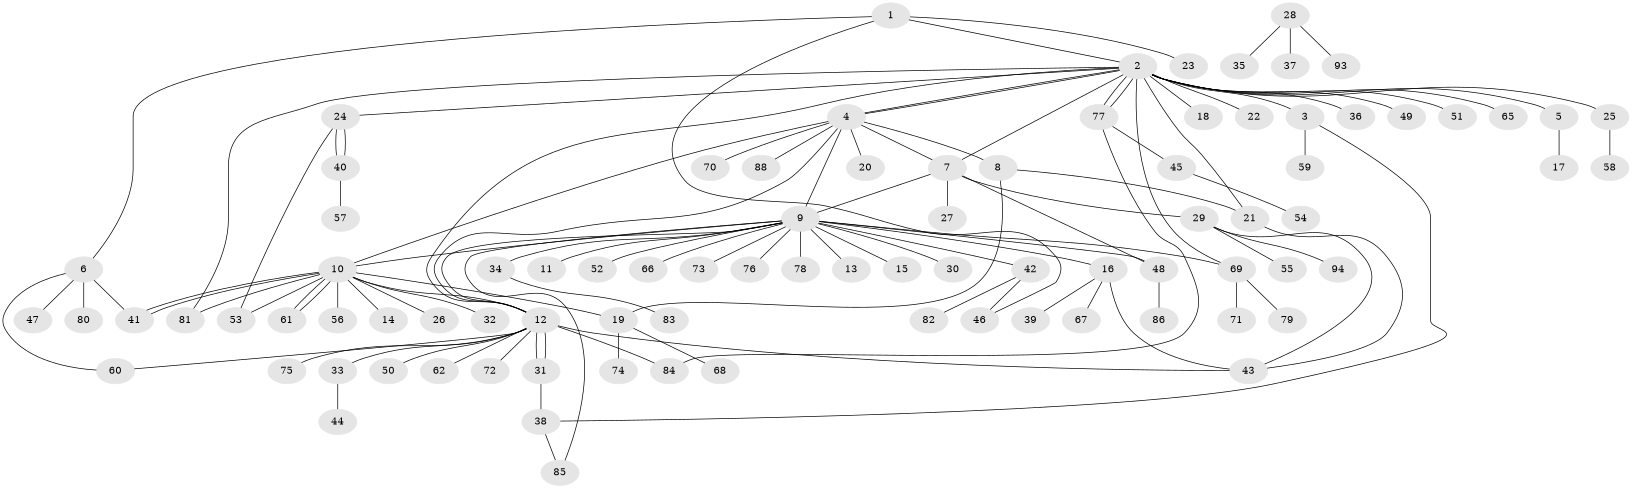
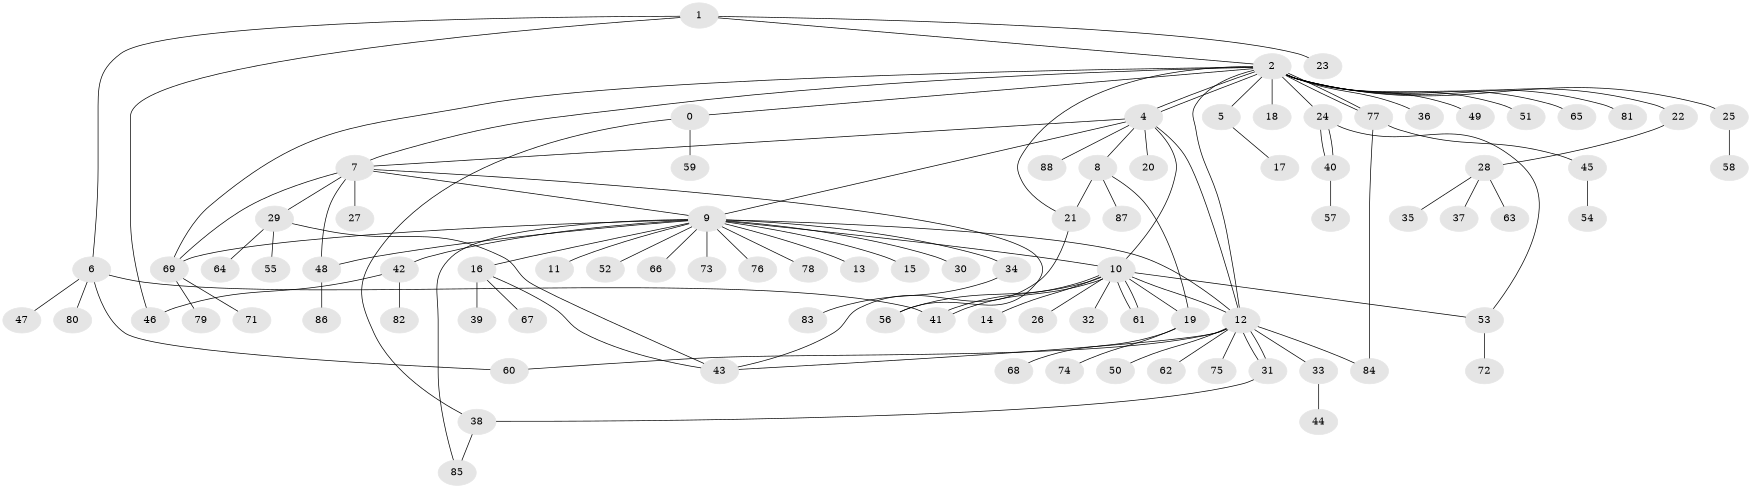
node "93": label "93" -> "63"
node "3": label "3" -> "0"
edge "22" -- "28": added
node "70": removed
edge "7" -- "56": added
edge "7" -- "69": added
node "87": added
node "94": label "94" -> "64"
edge "10" -- "81": removed
edge "12" -- "72": now "53" -- "72"
